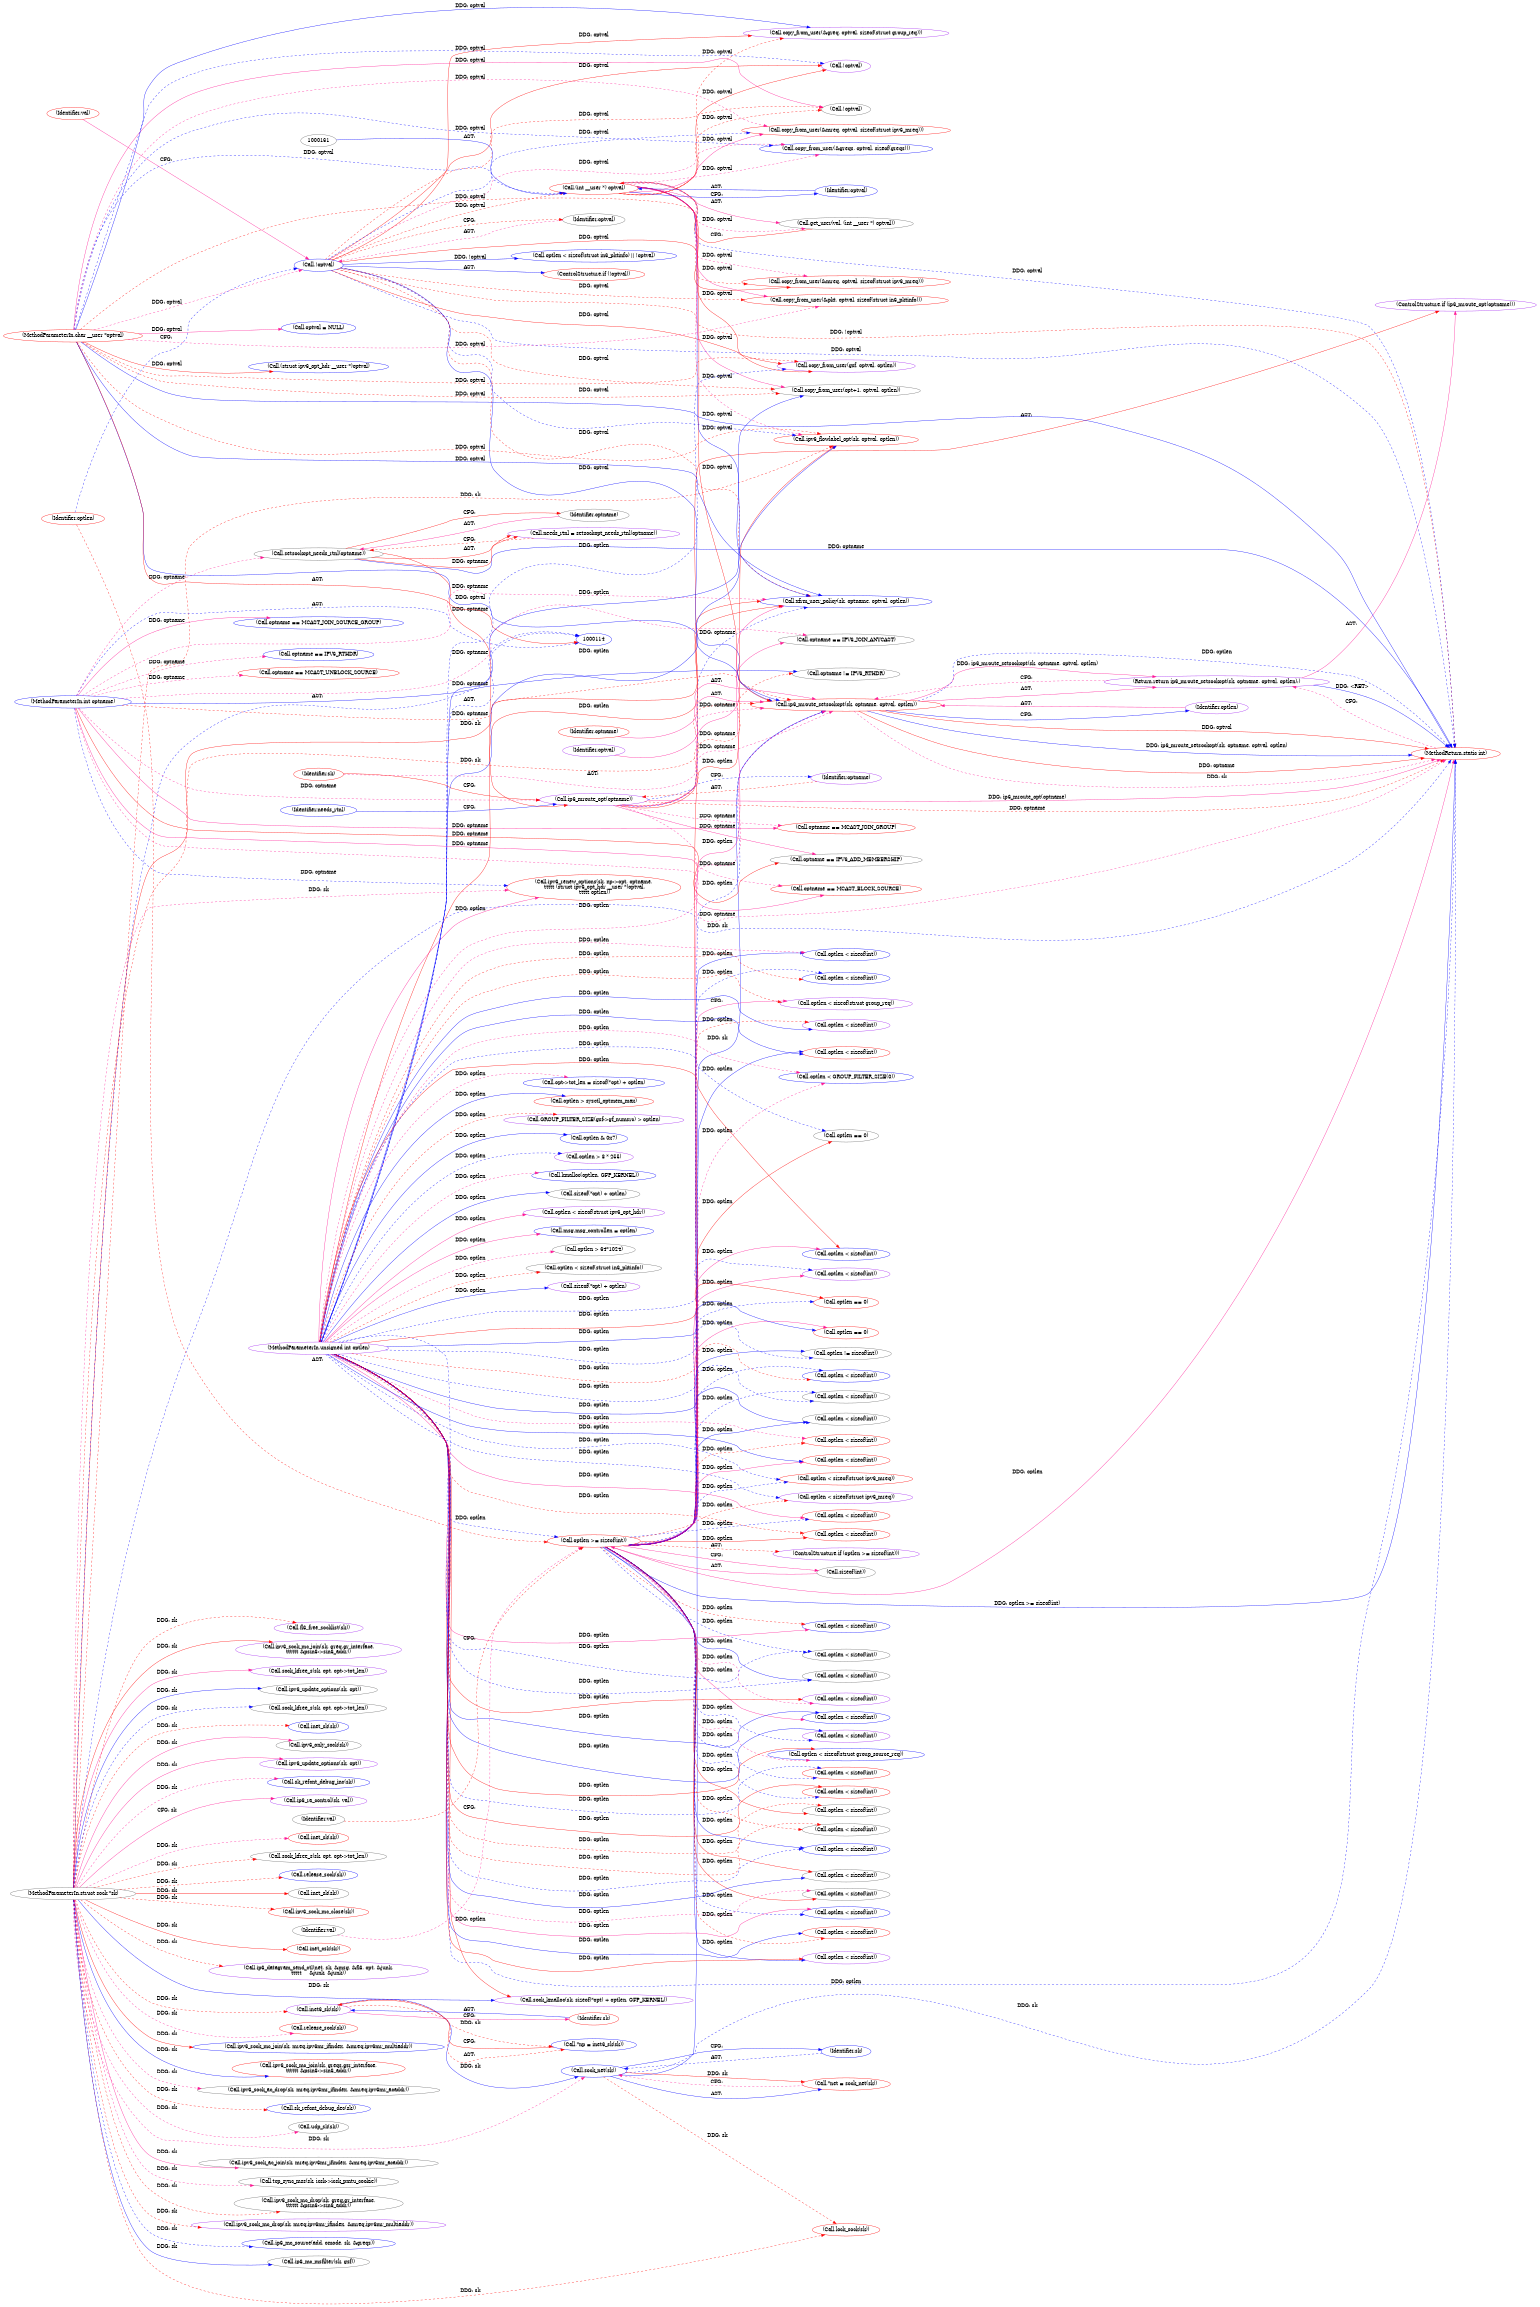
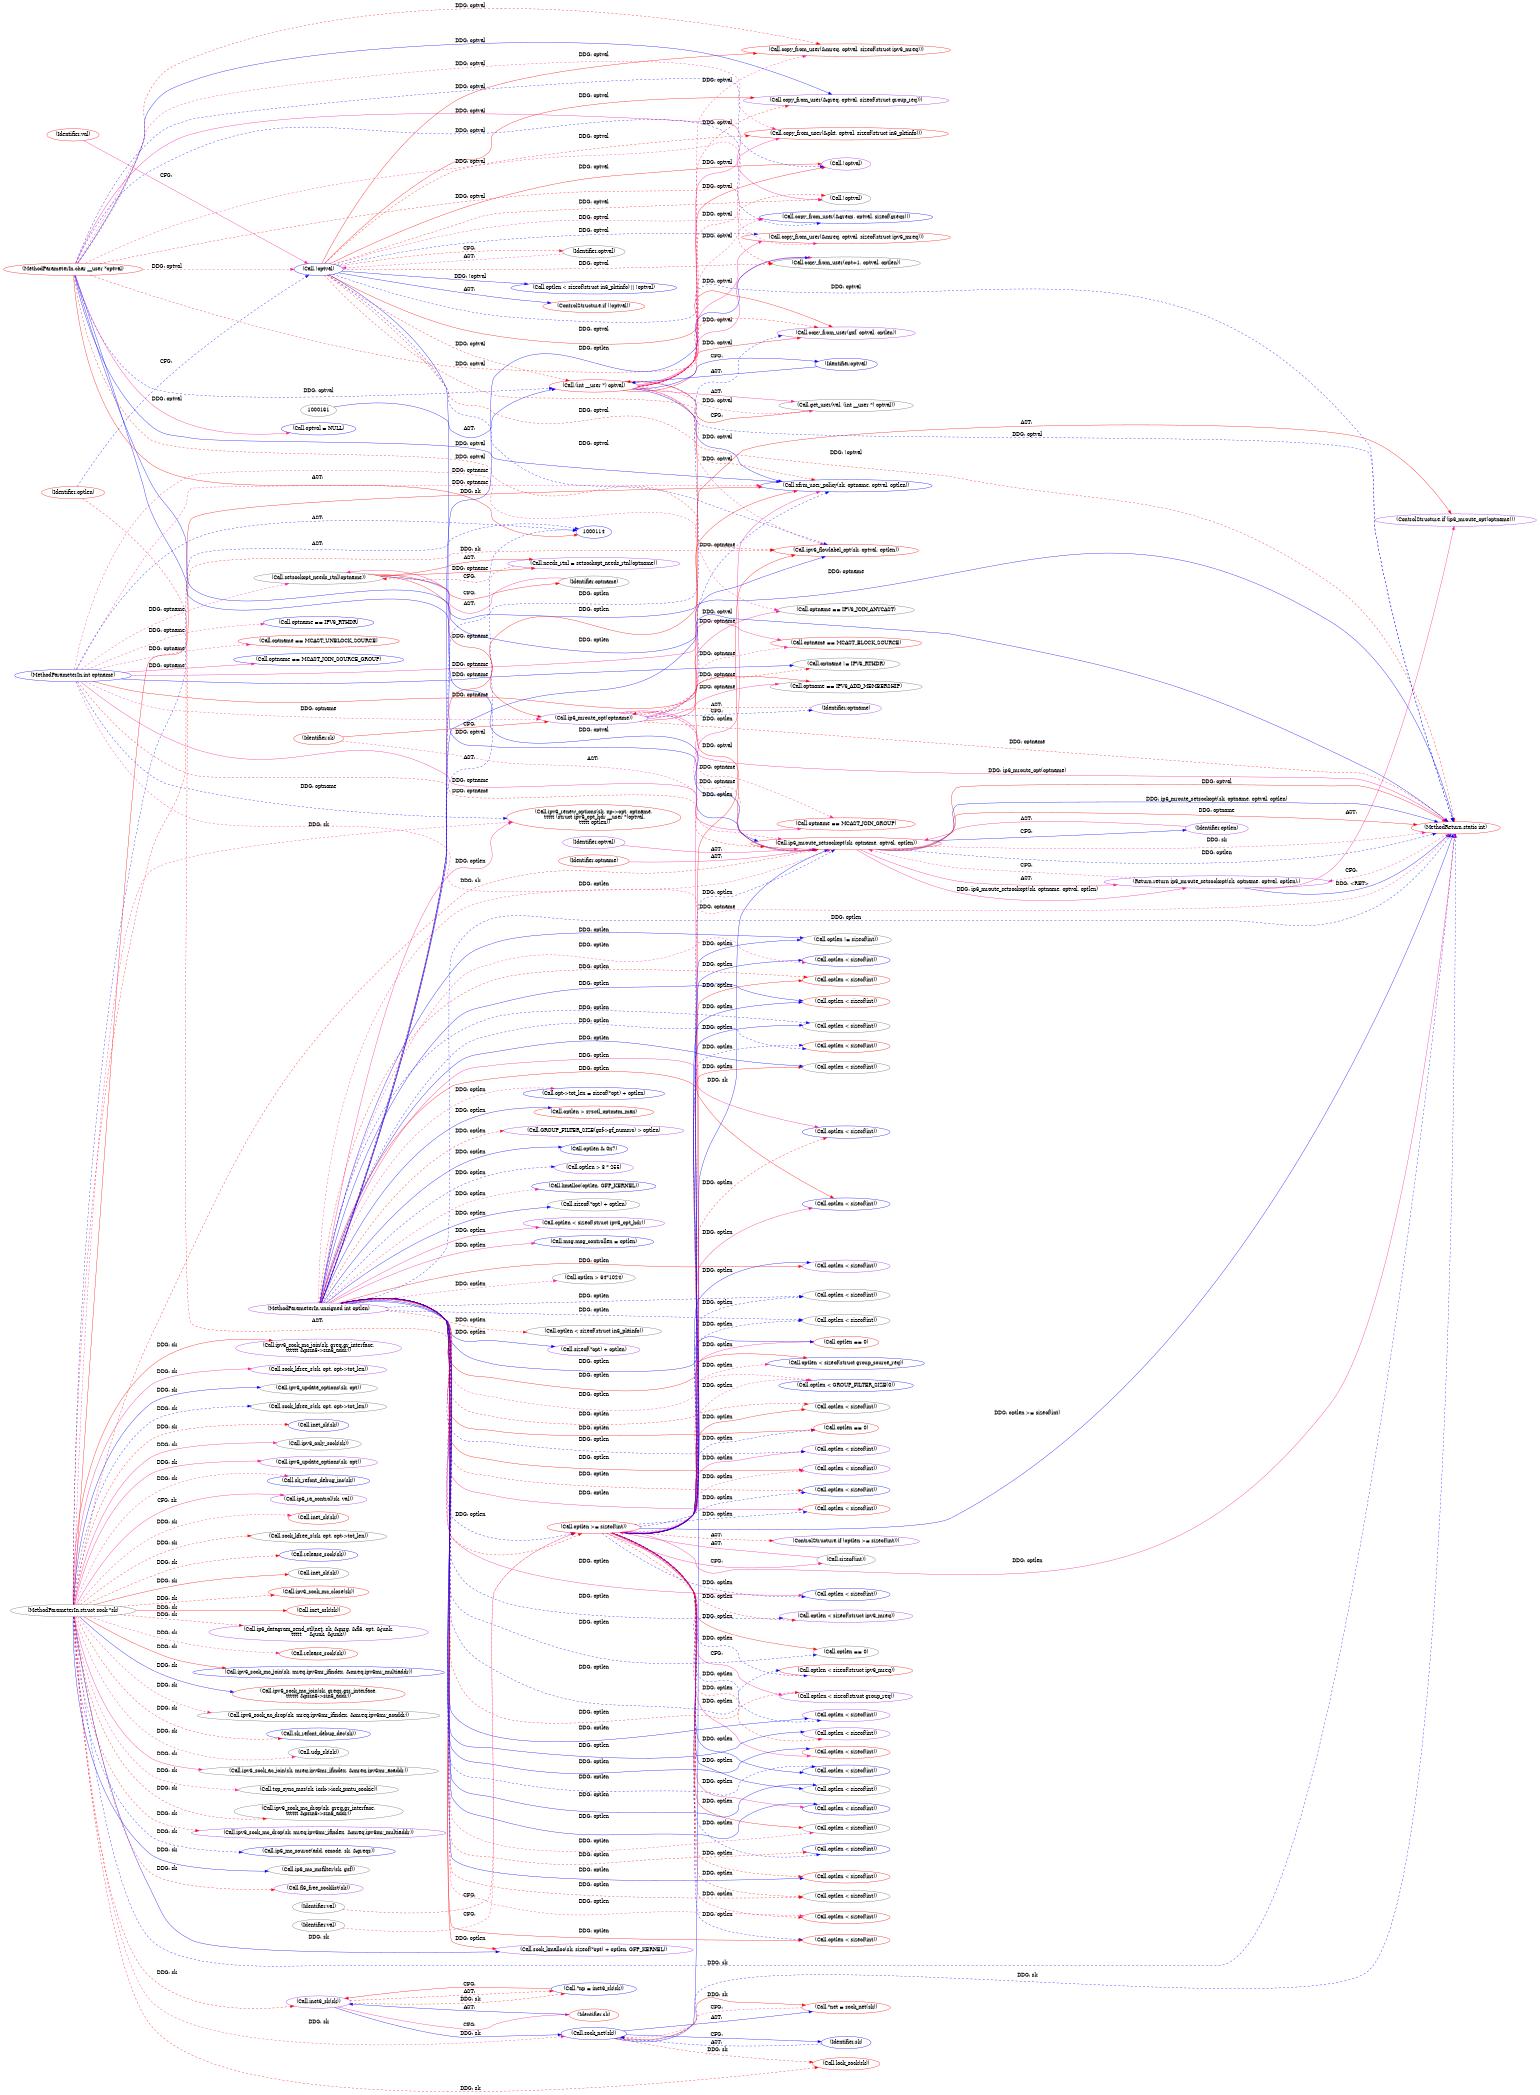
node "(Call,(struct ipv6_opt_hdr __user *)optval)": removed
node "(Identifier,needs_rtnl)": removed
edge "(MethodParameterIn,unsigned int optlen)" -> "(Call,optlen != sizeof(int))": style dashed -> solid
